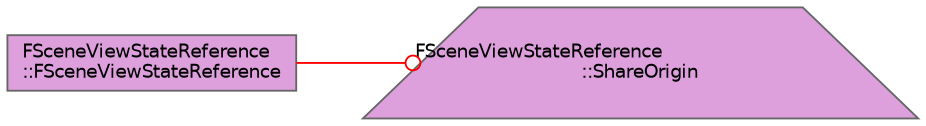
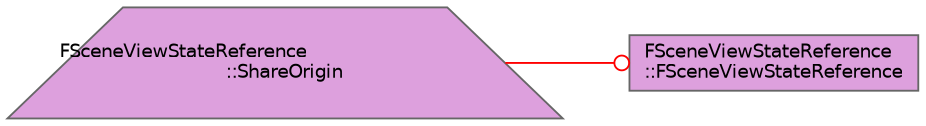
edge "FSceneViewStateReference ::FSceneViewStateReference" -> "FSceneViewStateReference ::ShareOrigin": reversed
